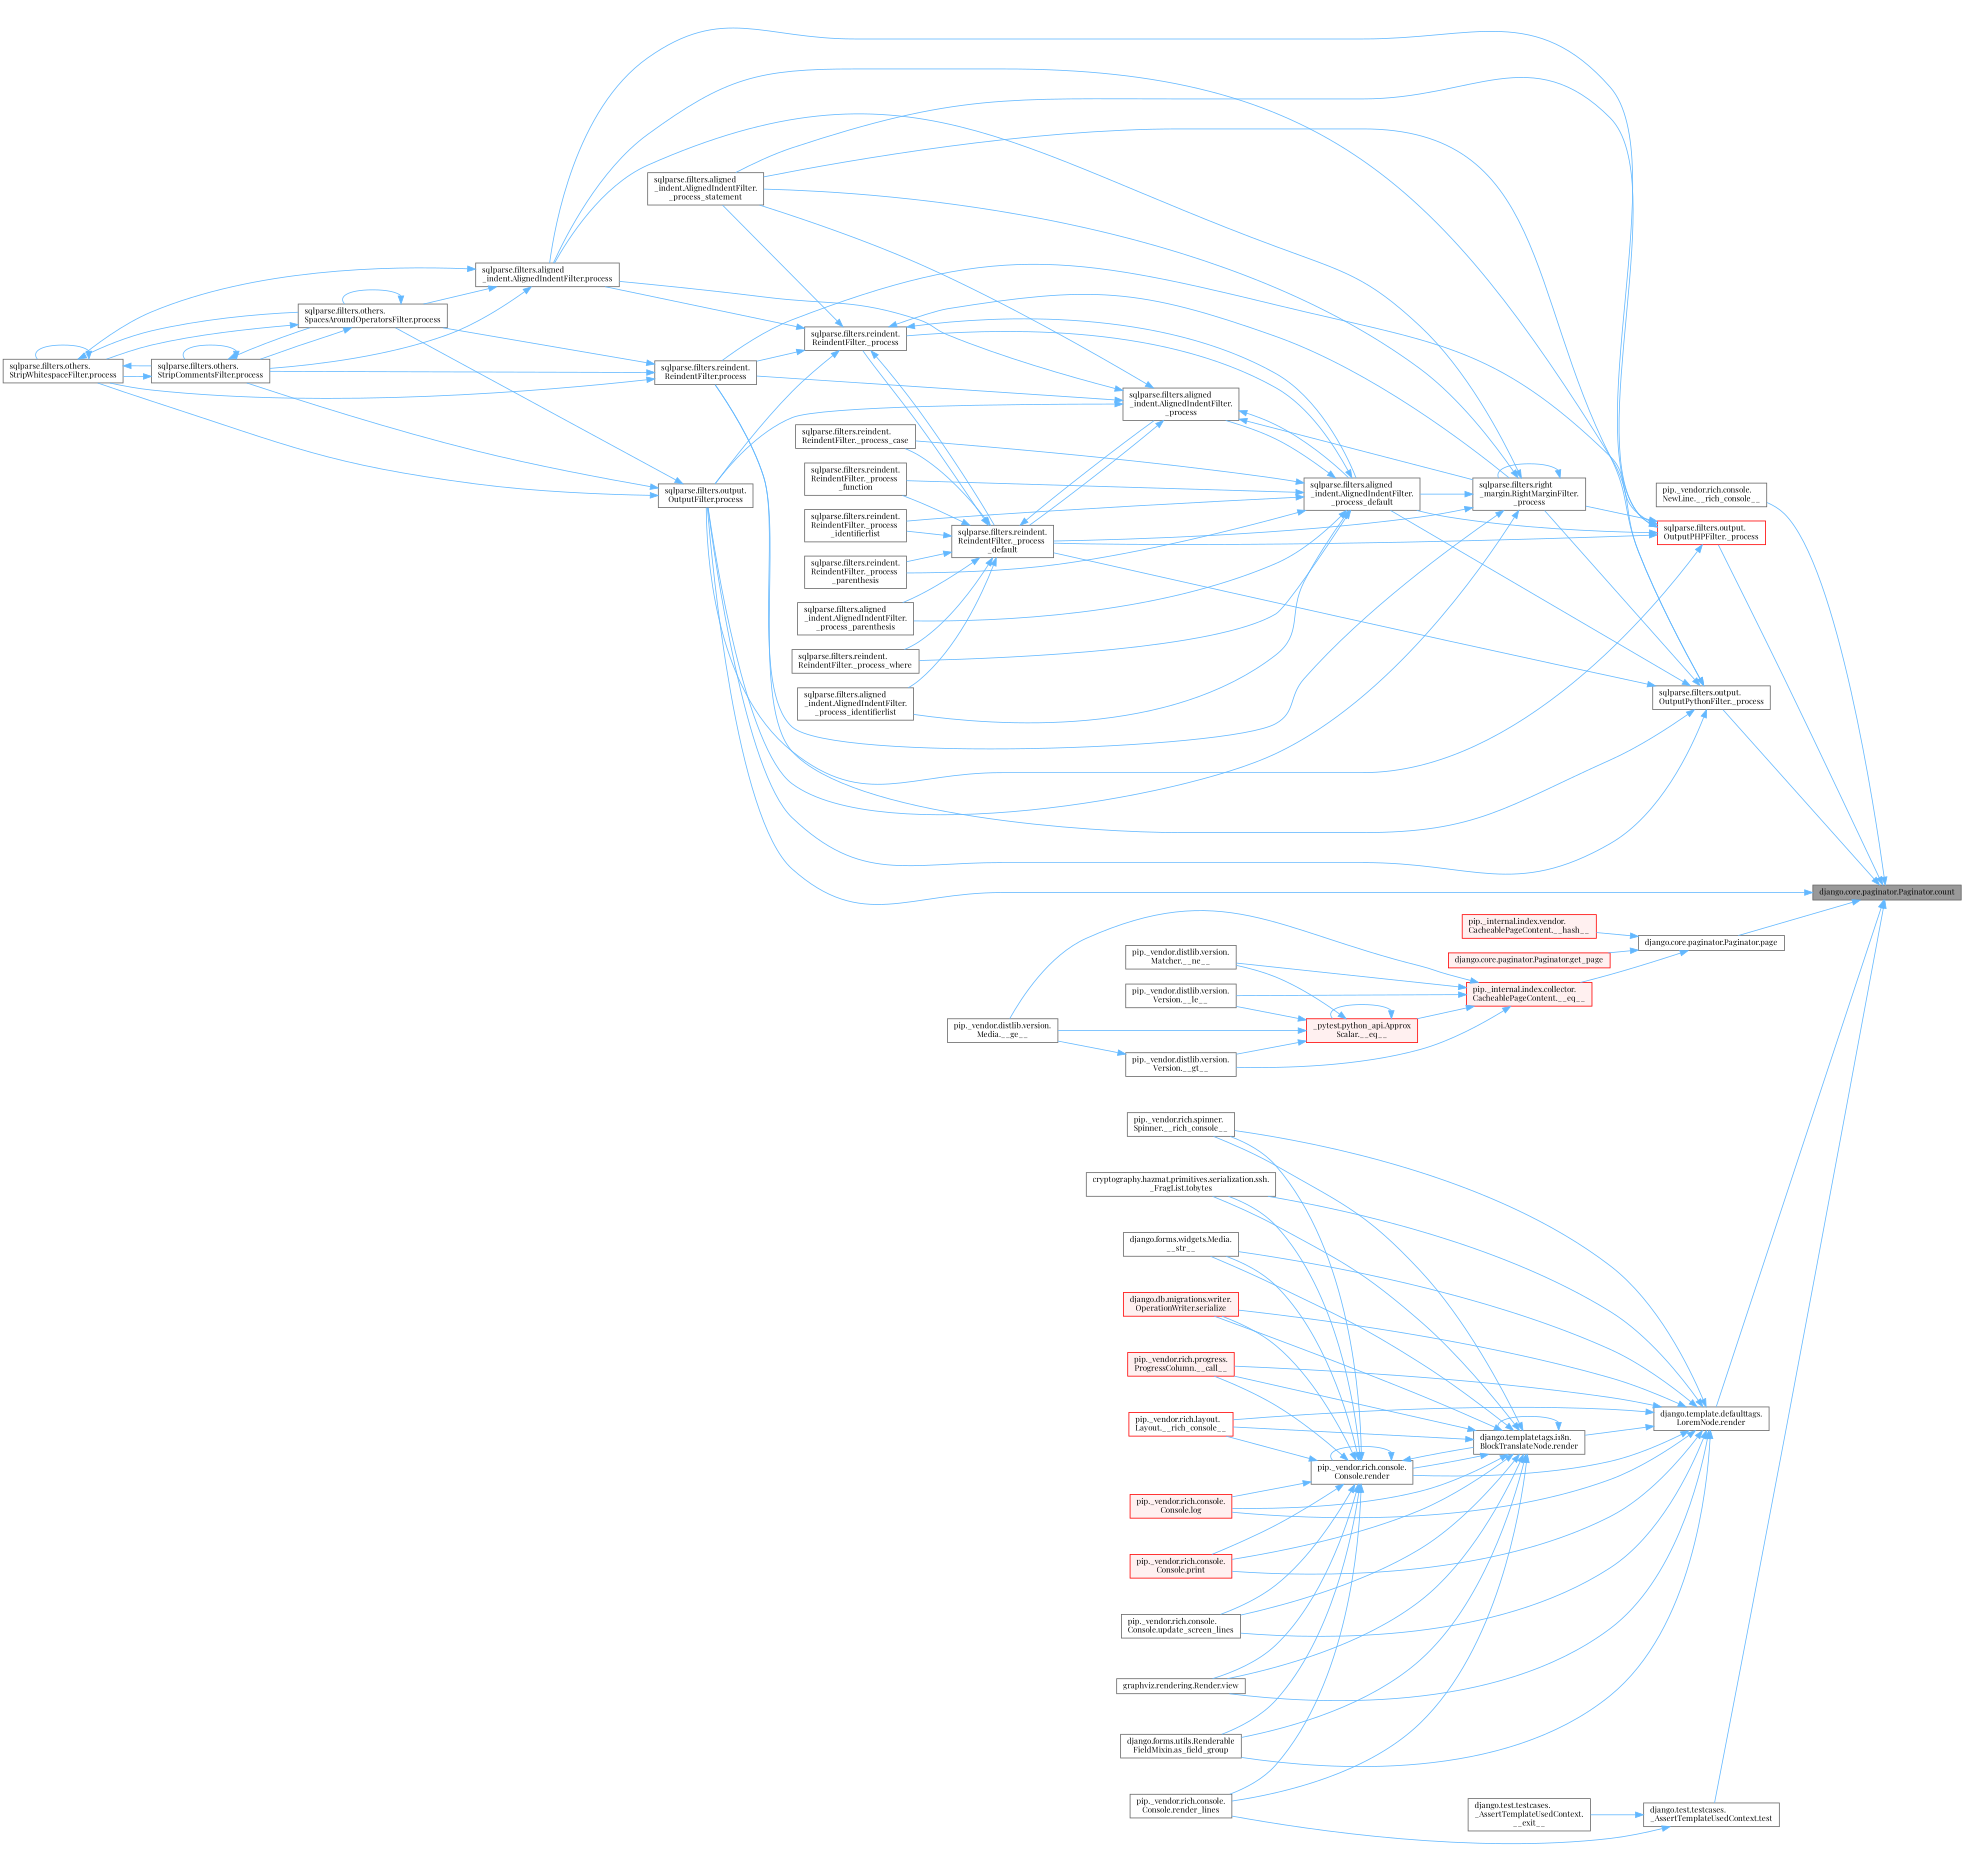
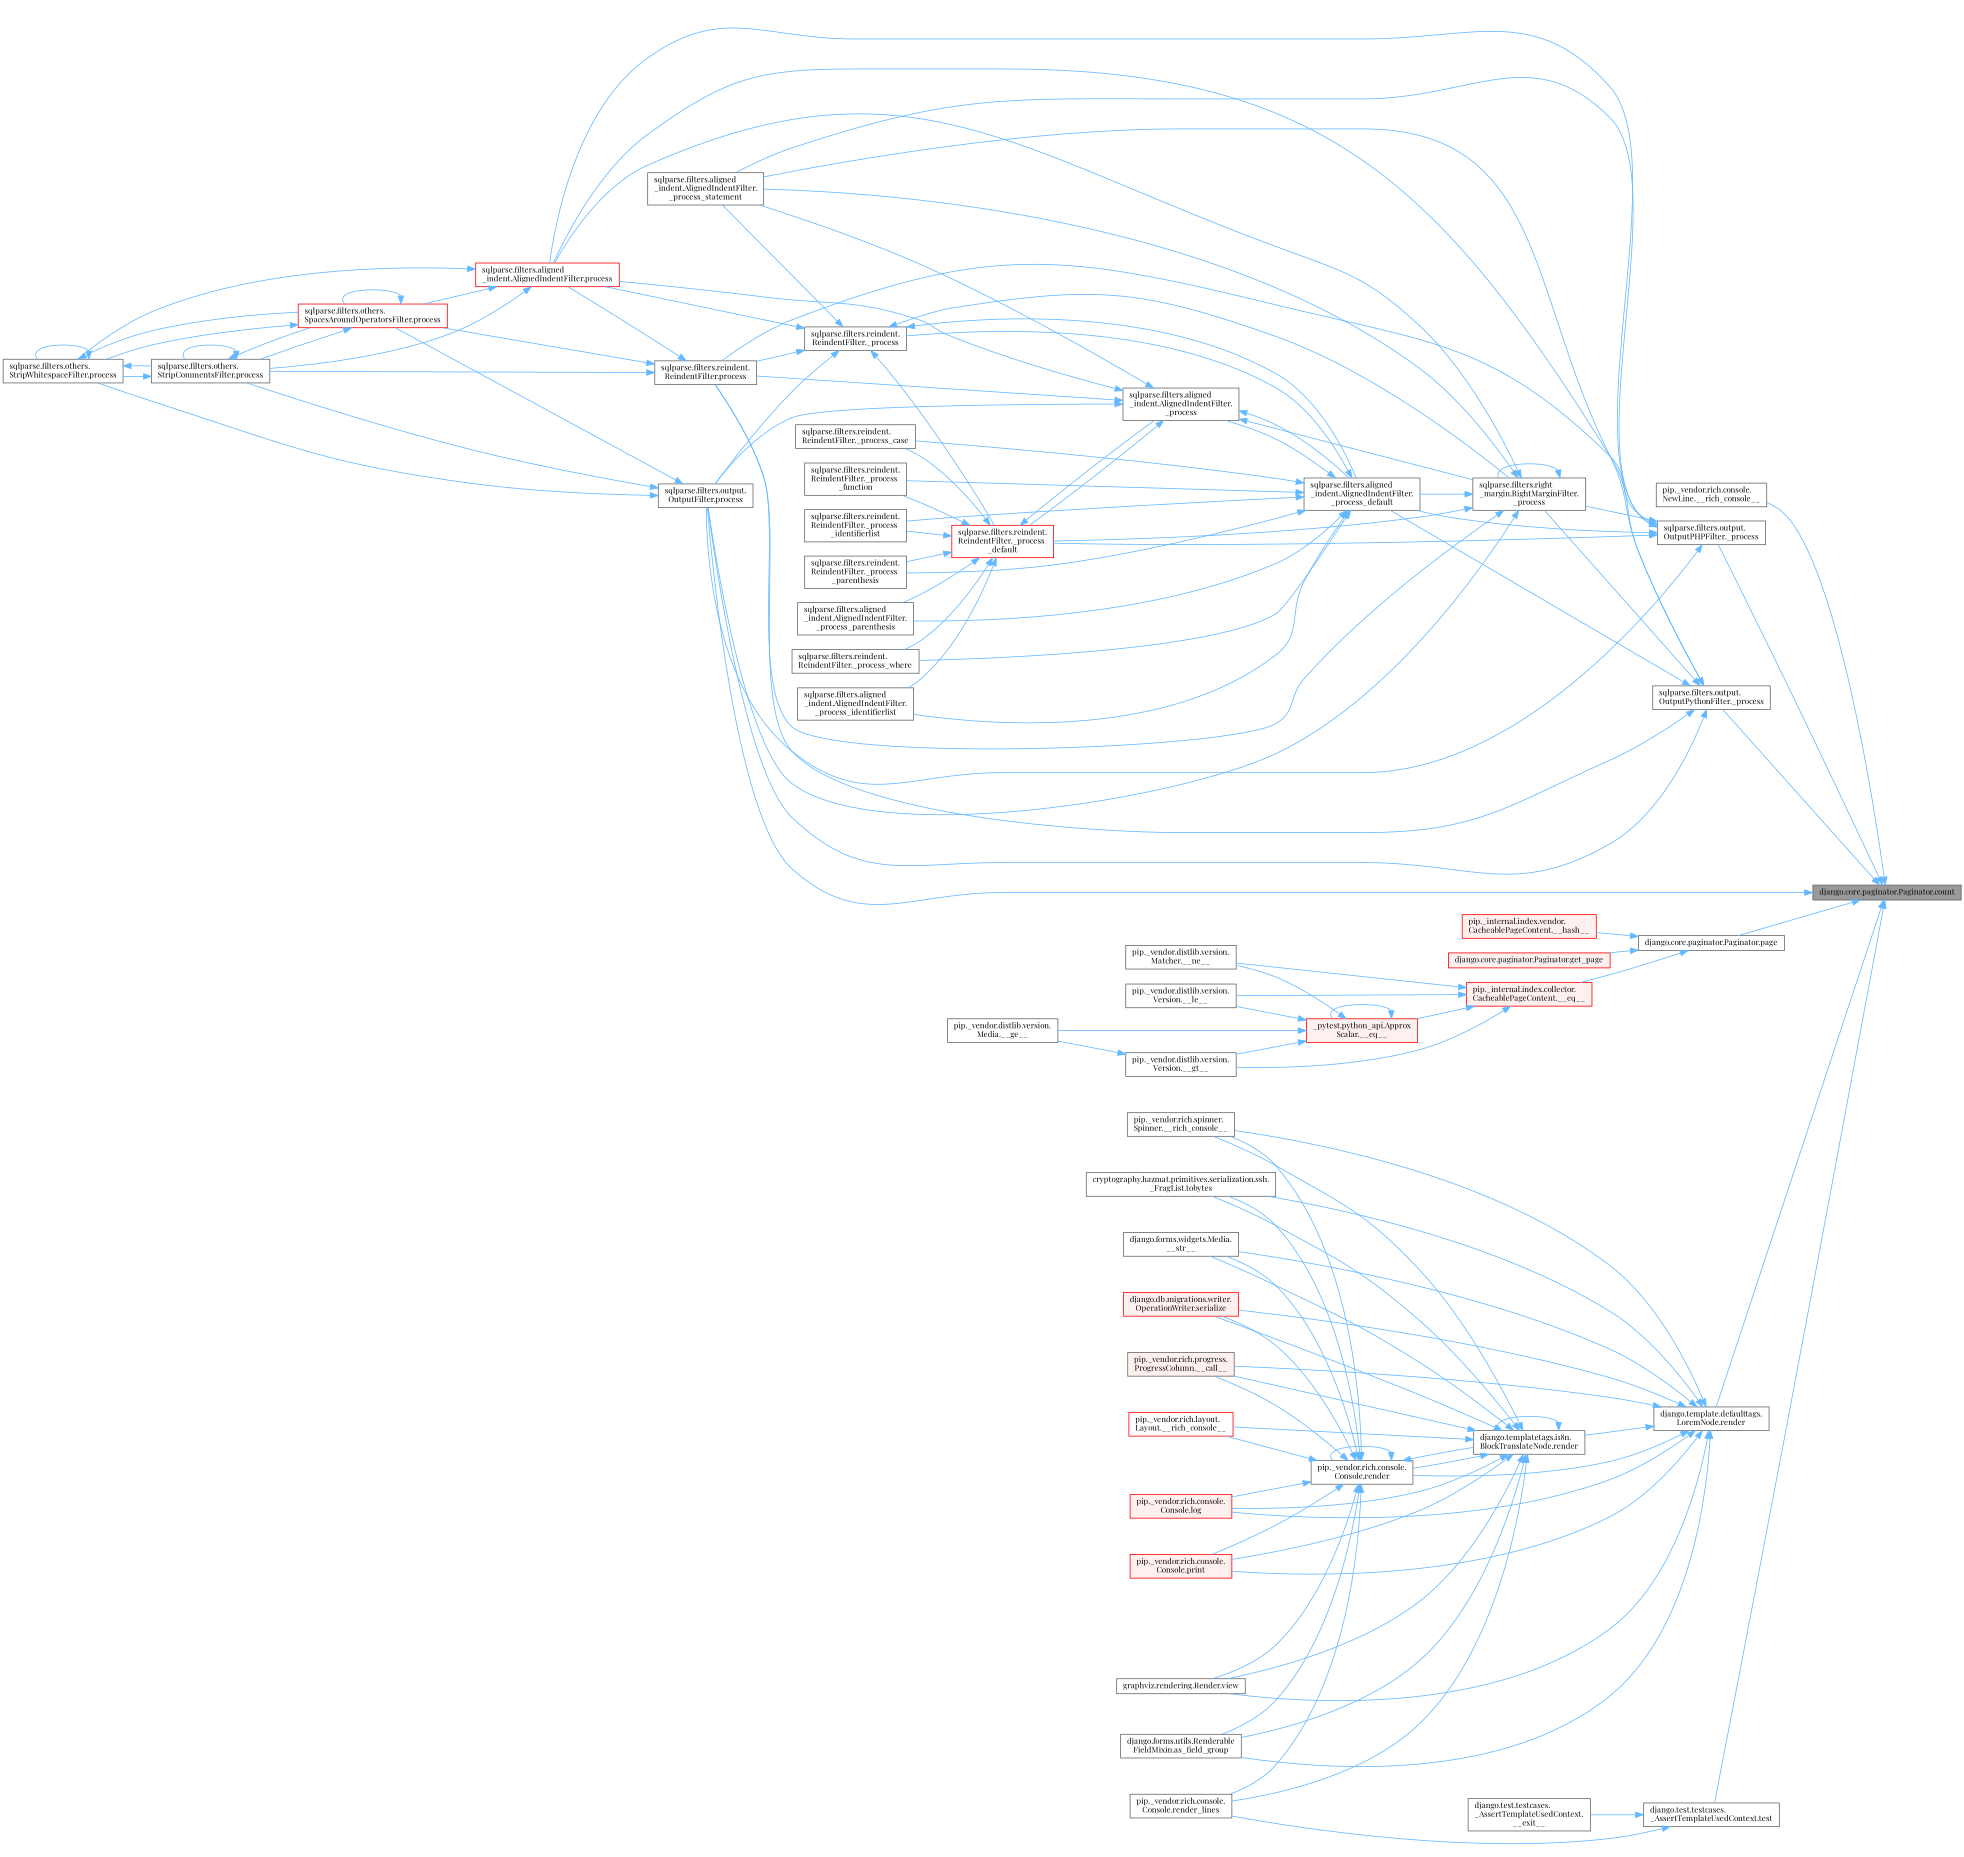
node "sqlparse.filters.aligned _indent.AlignedIndentFilter.process": color grey40 -> red
node "sqlparse.filters.others. SpacesAroundOperatorsFilter.process": color grey40 -> red
edge "sqlparse.filters.others. StripWhitespaceFilter.process" -> "sqlparse.filters.reindent. ReindentFilter.process": now "sqlparse.filters.aligned _indent.AlignedIndentFilter.process" -> "sqlparse.filters.reindent. ReindentFilter.process"
edge "sqlparse.filters.reindent. ReindentFilter._process" -> "sqlparse.filters.reindent. ReindentFilter._process _default": removed
node "sqlparse.filters.output. OutputPHPFilter._process": color red -> grey40
node "sqlparse.filters.reindent. ReindentFilter._process _default": color grey40 -> red
edge "sqlparse.filters.reindent. ReindentFilter._process _default" -> "sqlparse.filters.output. OutputPythonFilter._process": removed
edge "pip._vendor.distlib.version. Media.__ge__" -> "pip._internal.index.collector. CacheablePageContent.__eq__": removed
node "pip._vendor.rich.progress. ProgressColumn.__call__": color red -> grey40
edge "pip._vendor.rich.layout. Layout.__rich_console__" -> "django.template.defaulttags. LoremNode.render": removed
node "pip._vendor.rich.console. Console.update_screen_lines": removed
